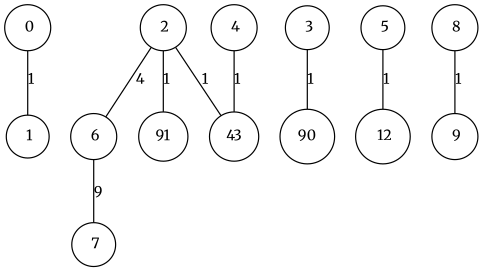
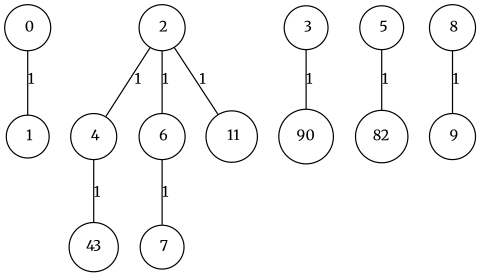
edge "2" -- "6": label "4" -> "1"
edge "2" -- "43": now "2" -- "4"
node "91": label "91" -> "11"
node "12": label "12" -> "82"
edge "6" -- "7": label "9" -> "1"
